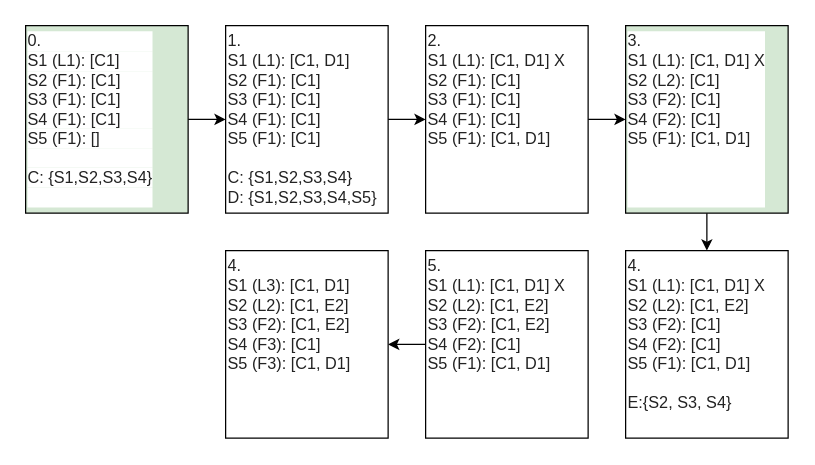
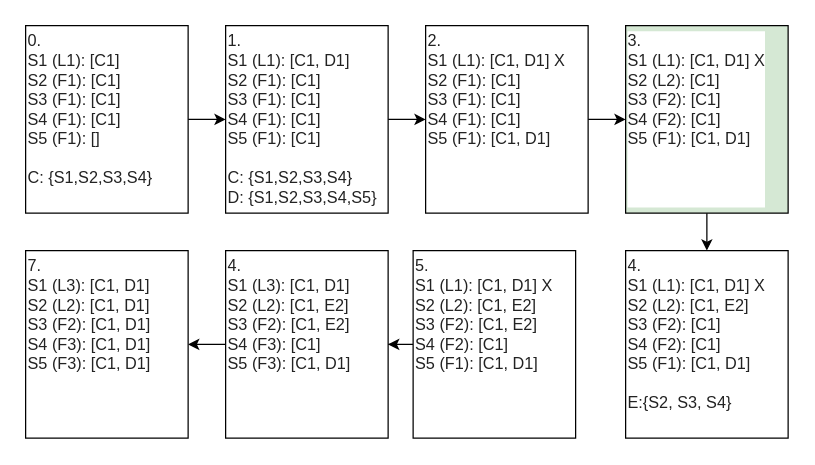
node "0. S1 (L1): [C1] S2 (F1): [C1] S3 (F1): [C1] S4 (F1): [C1] S5 (F1): [] C: {S1,S2,S3,S4}": fillcolor #d5e8d4 -> #ffffff
node "7. S1 (L3): [C1, D1] S2 (L2): [C1, D1] S3 (F2): [C1, D1] S4 (F3): [C1, D1] S5 (F3): [C1, D1]": added
edge "4. S1 (L3): [C1, D1] S2 (L2): [C1, E2] S3 (F2): [C1, E2] S4 (F3): [C1] S5 (F3): [C1, D1]" -> "7. S1 (L3): [C1, D1] S2 (L2): [C1, D1] S3 (F2): [C1, D1] S4 (F3): [C1, D1] S5 (F3): [C1, D1]": added
node "5. S1 (L1): [C1, D1] X S2 (L2): [C1, E2] S3 (F2): [C1, E2] S4 (F2): [C1] S5 (F1): [C1, D1]": moved (507, 344) -> (494, 344)
